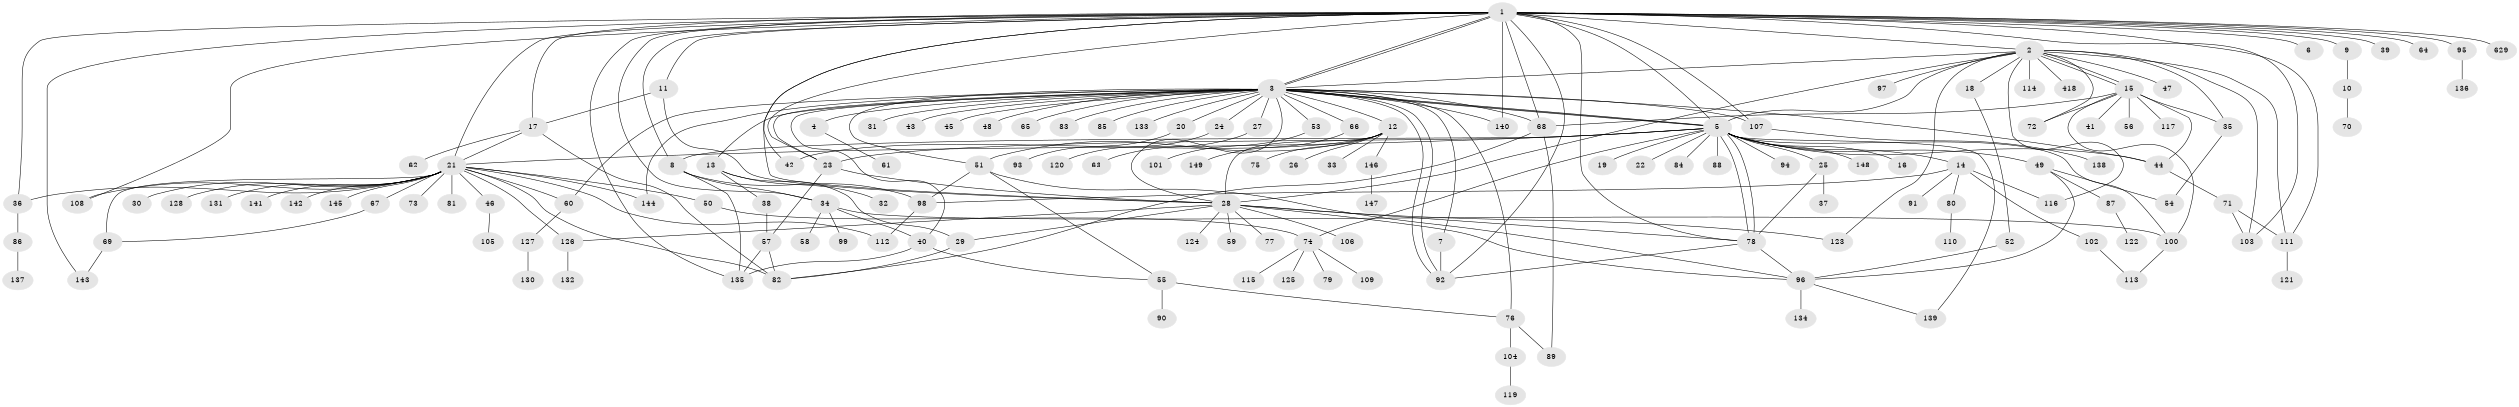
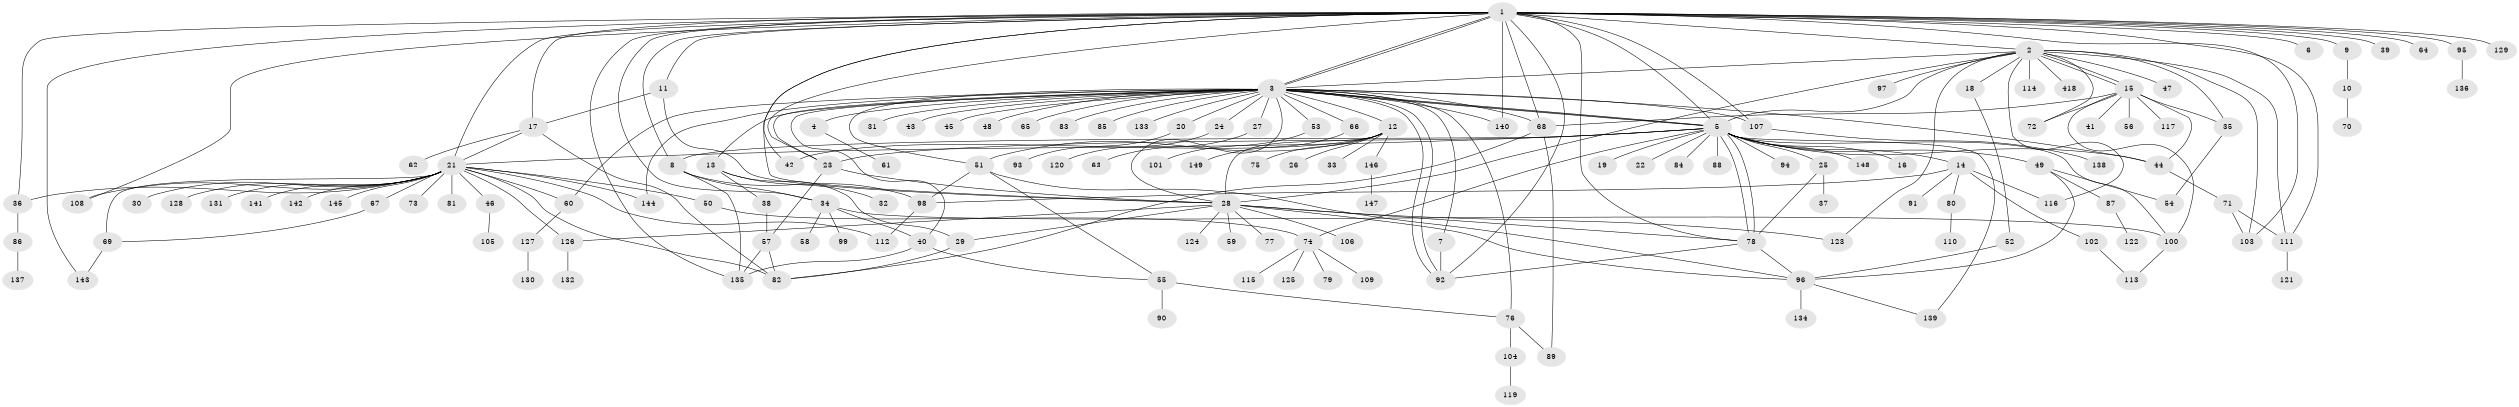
node "629": label "629" -> "129"
